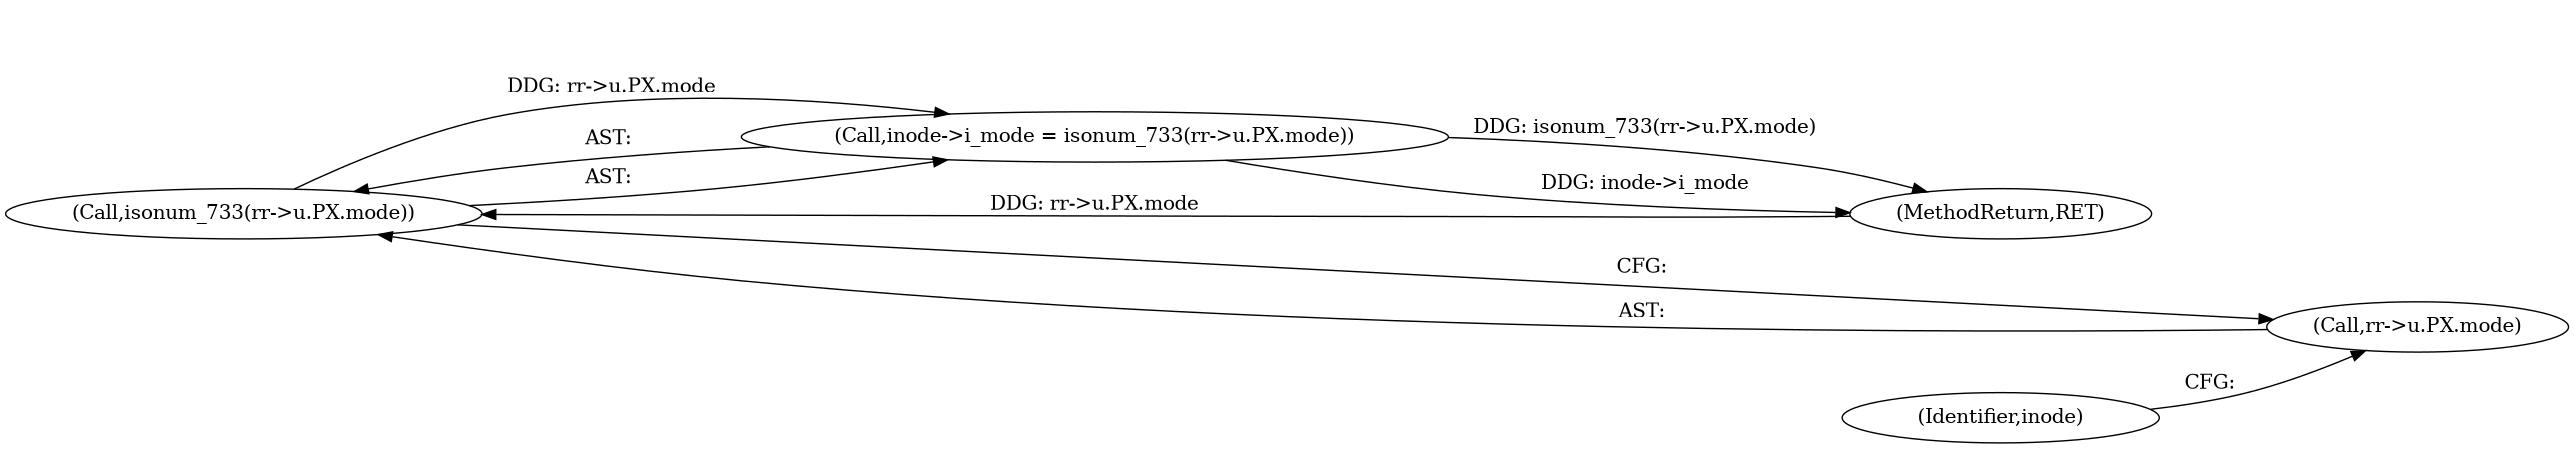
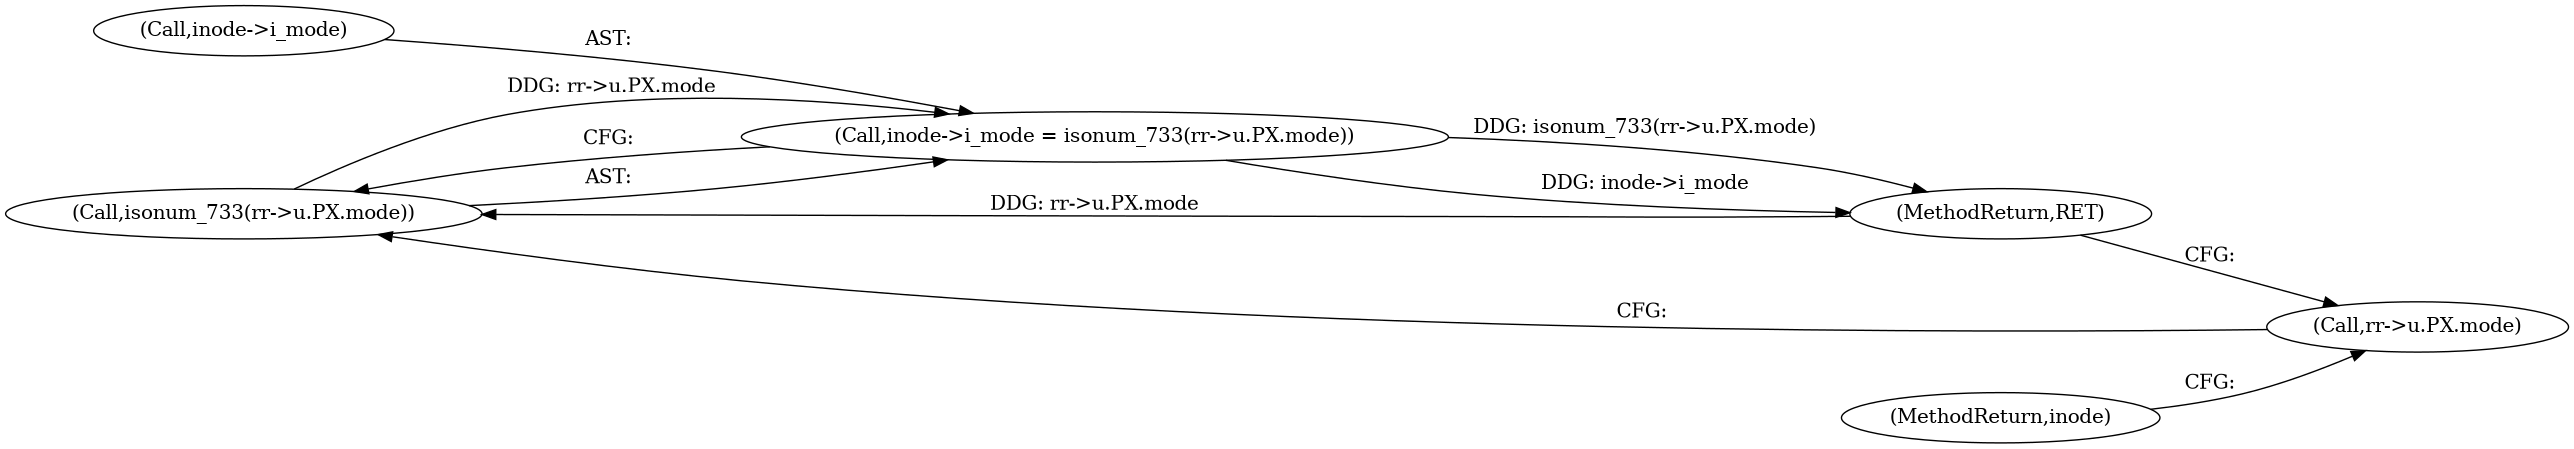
node "(Call,inode->i_mode)": added
edge "(Call,inode->i_mode = isonum_733(rr->u.PX.mode))" -> "(Call,isonum_733(rr->u.PX.mode))": label "AST: " -> "CFG: "
edge "(Call,isonum_733(rr->u.PX.mode))" -> "(Call,rr->u.PX.mode)": now "(MethodReturn,RET)" -> "(Call,rr->u.PX.mode)"
edge "(Call,rr->u.PX.mode)" -> "(Call,isonum_733(rr->u.PX.mode))": label "AST: " -> "CFG: "
node "(Identifier,inode)": label "(Identifier,inode)" -> "(MethodReturn,inode)"
